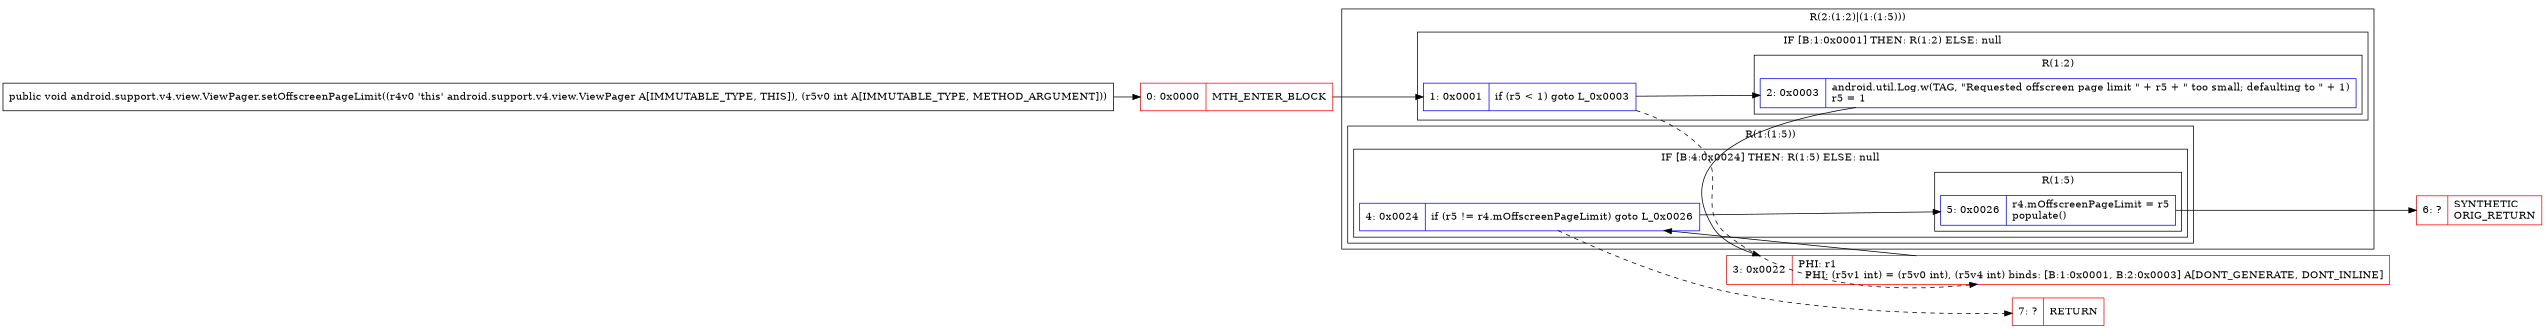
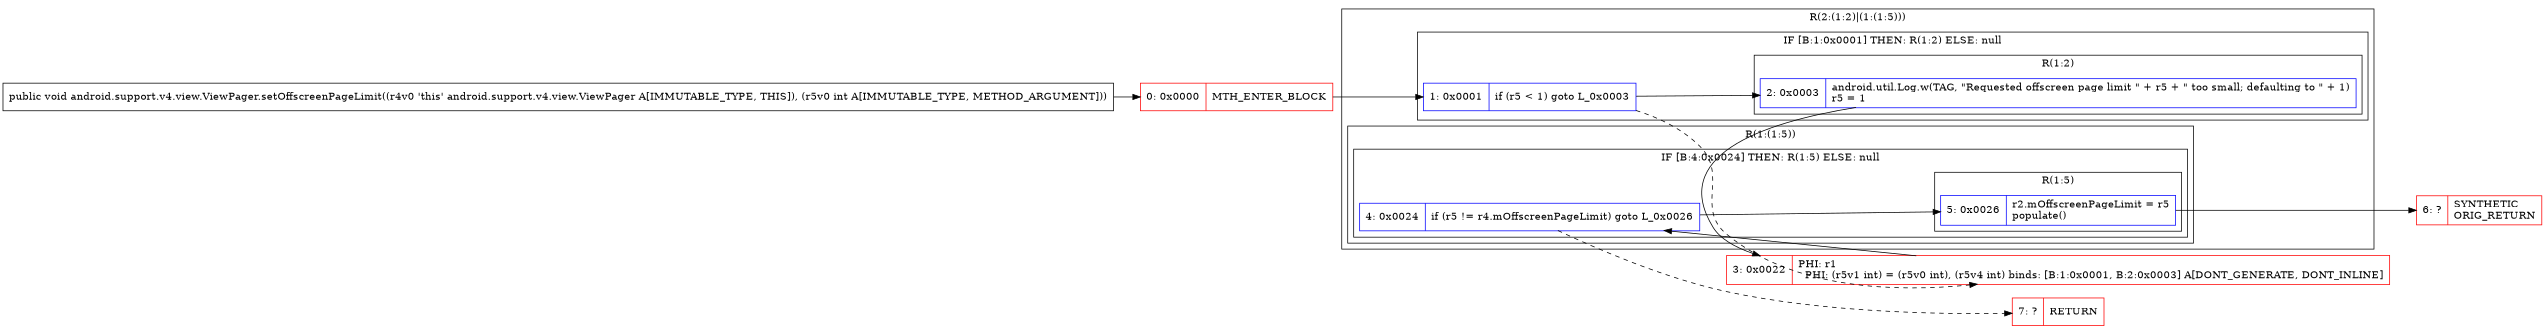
node "5: 0x0026": text "r4.mOffscreenPageLimit = r5" -> "r2.mOffscreenPageLimit = r5"
